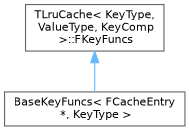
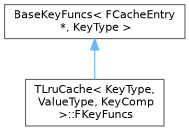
edge "BaseKeyFuncs< FCacheEntry *, KeyType >" -> "TLruCache< KeyType, ValueType, KeyComp >::FKeyFuncs": reversed
